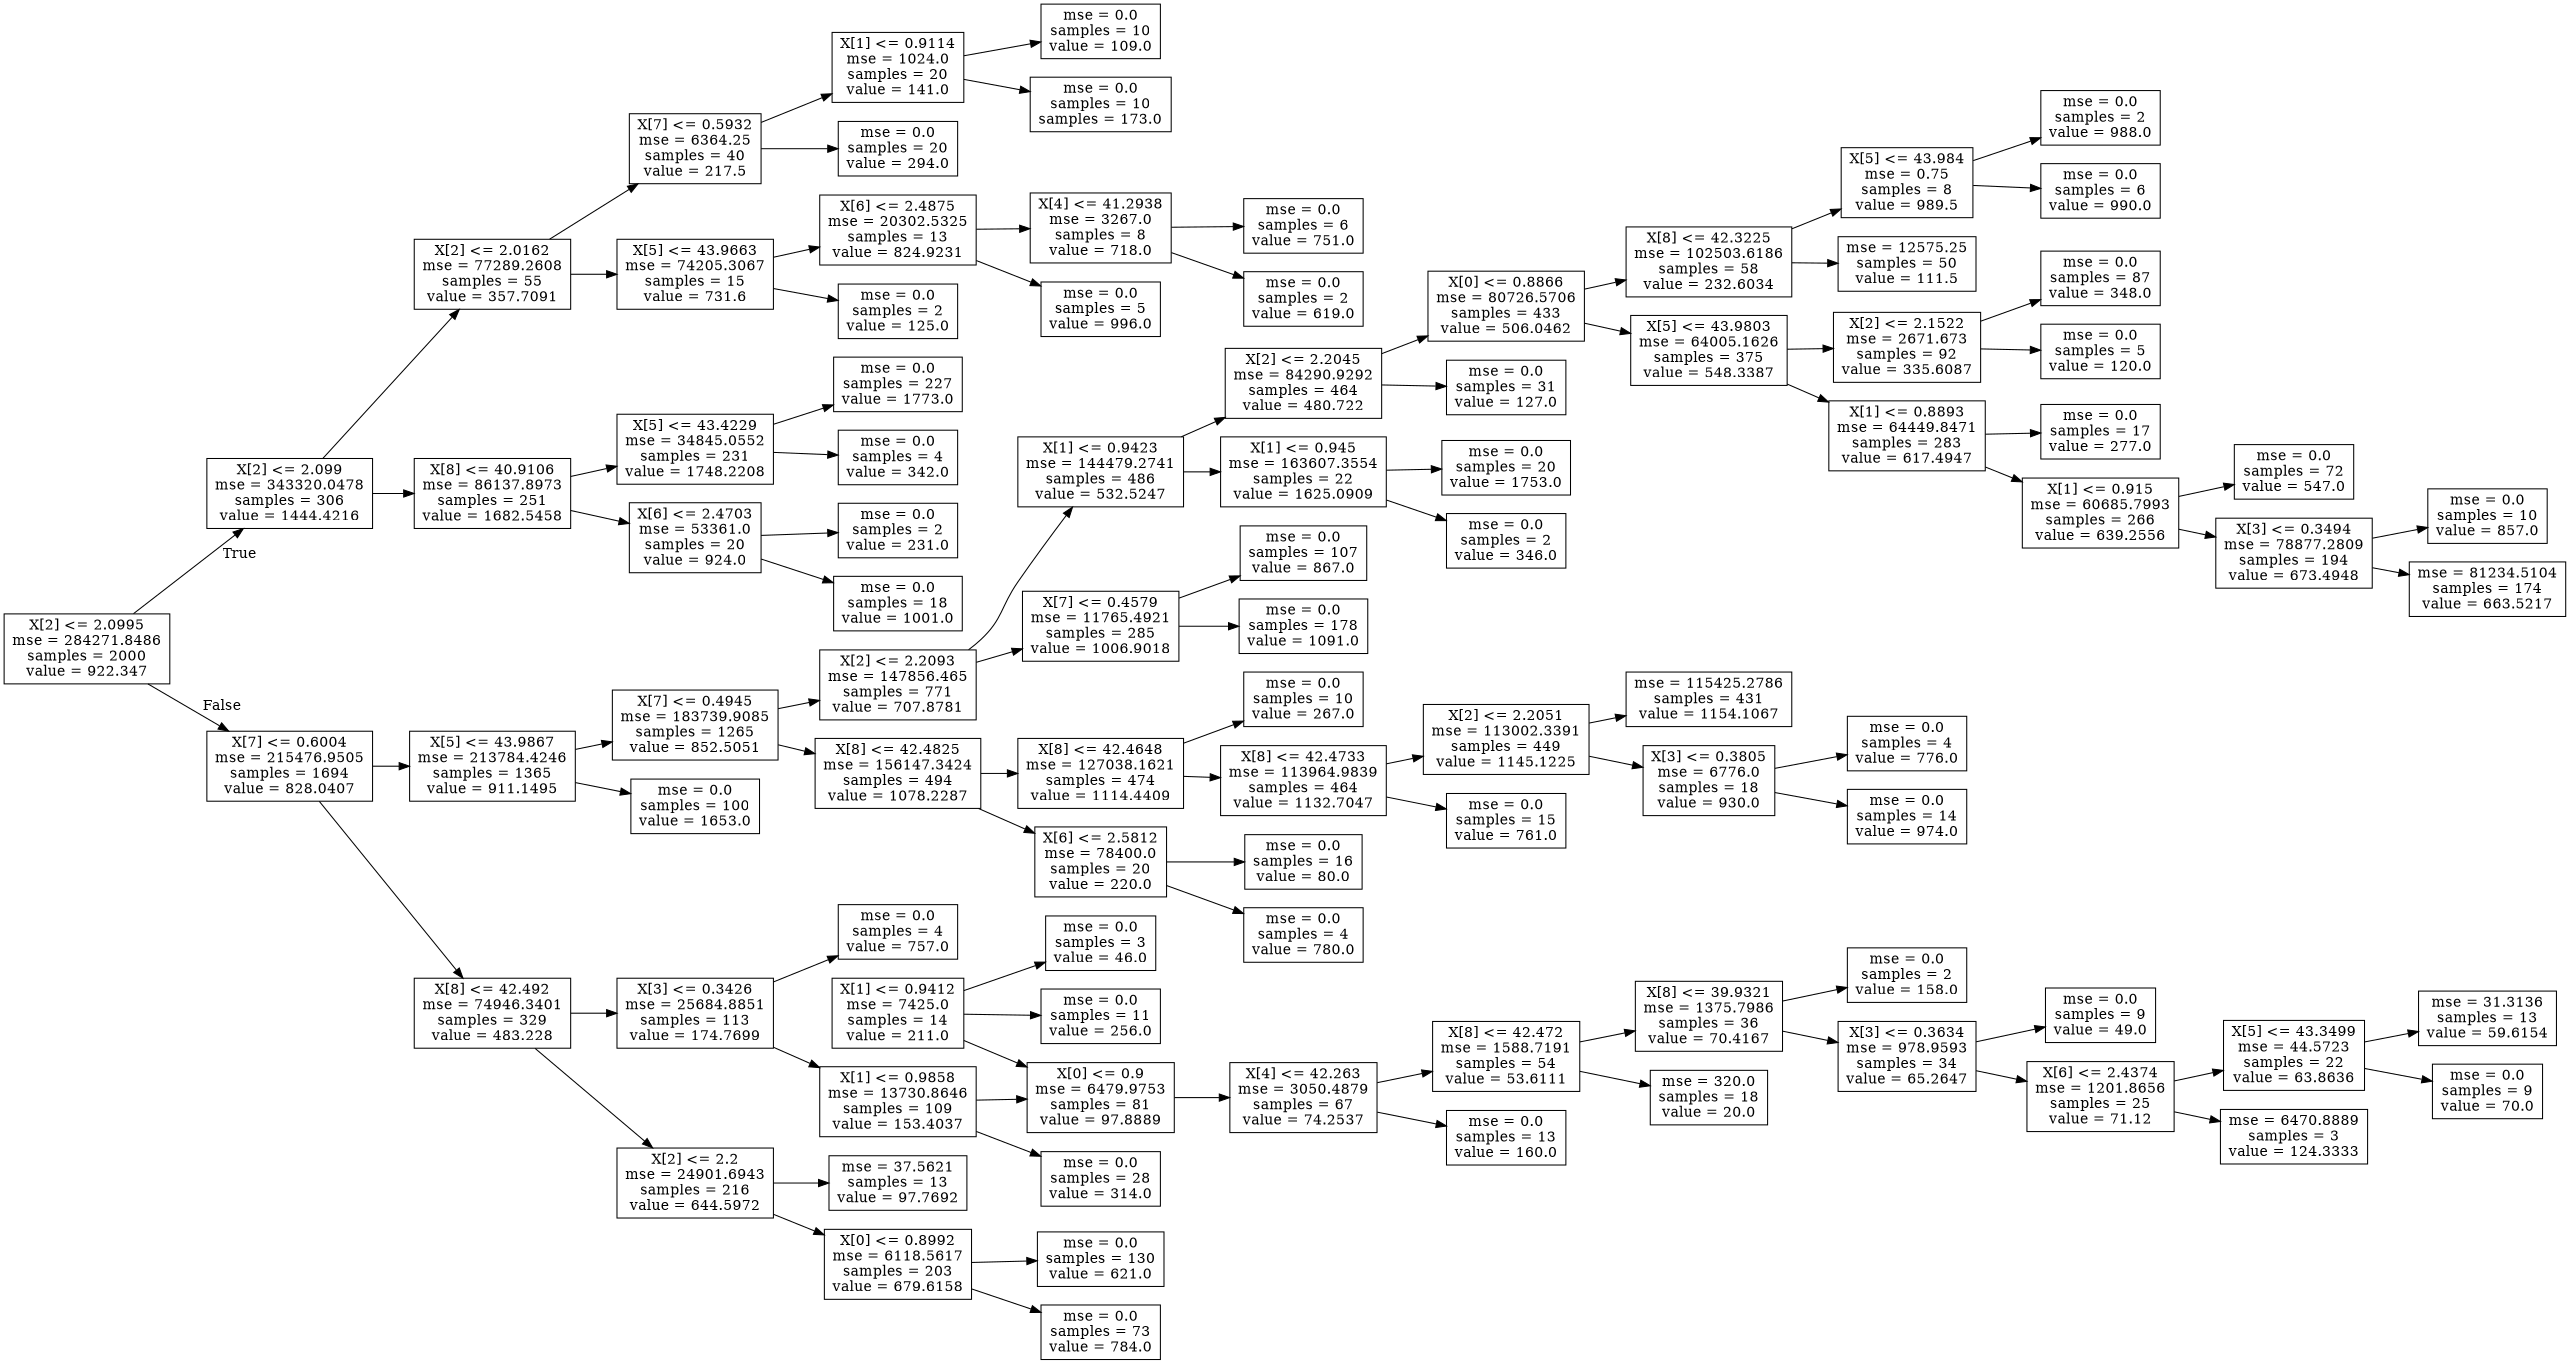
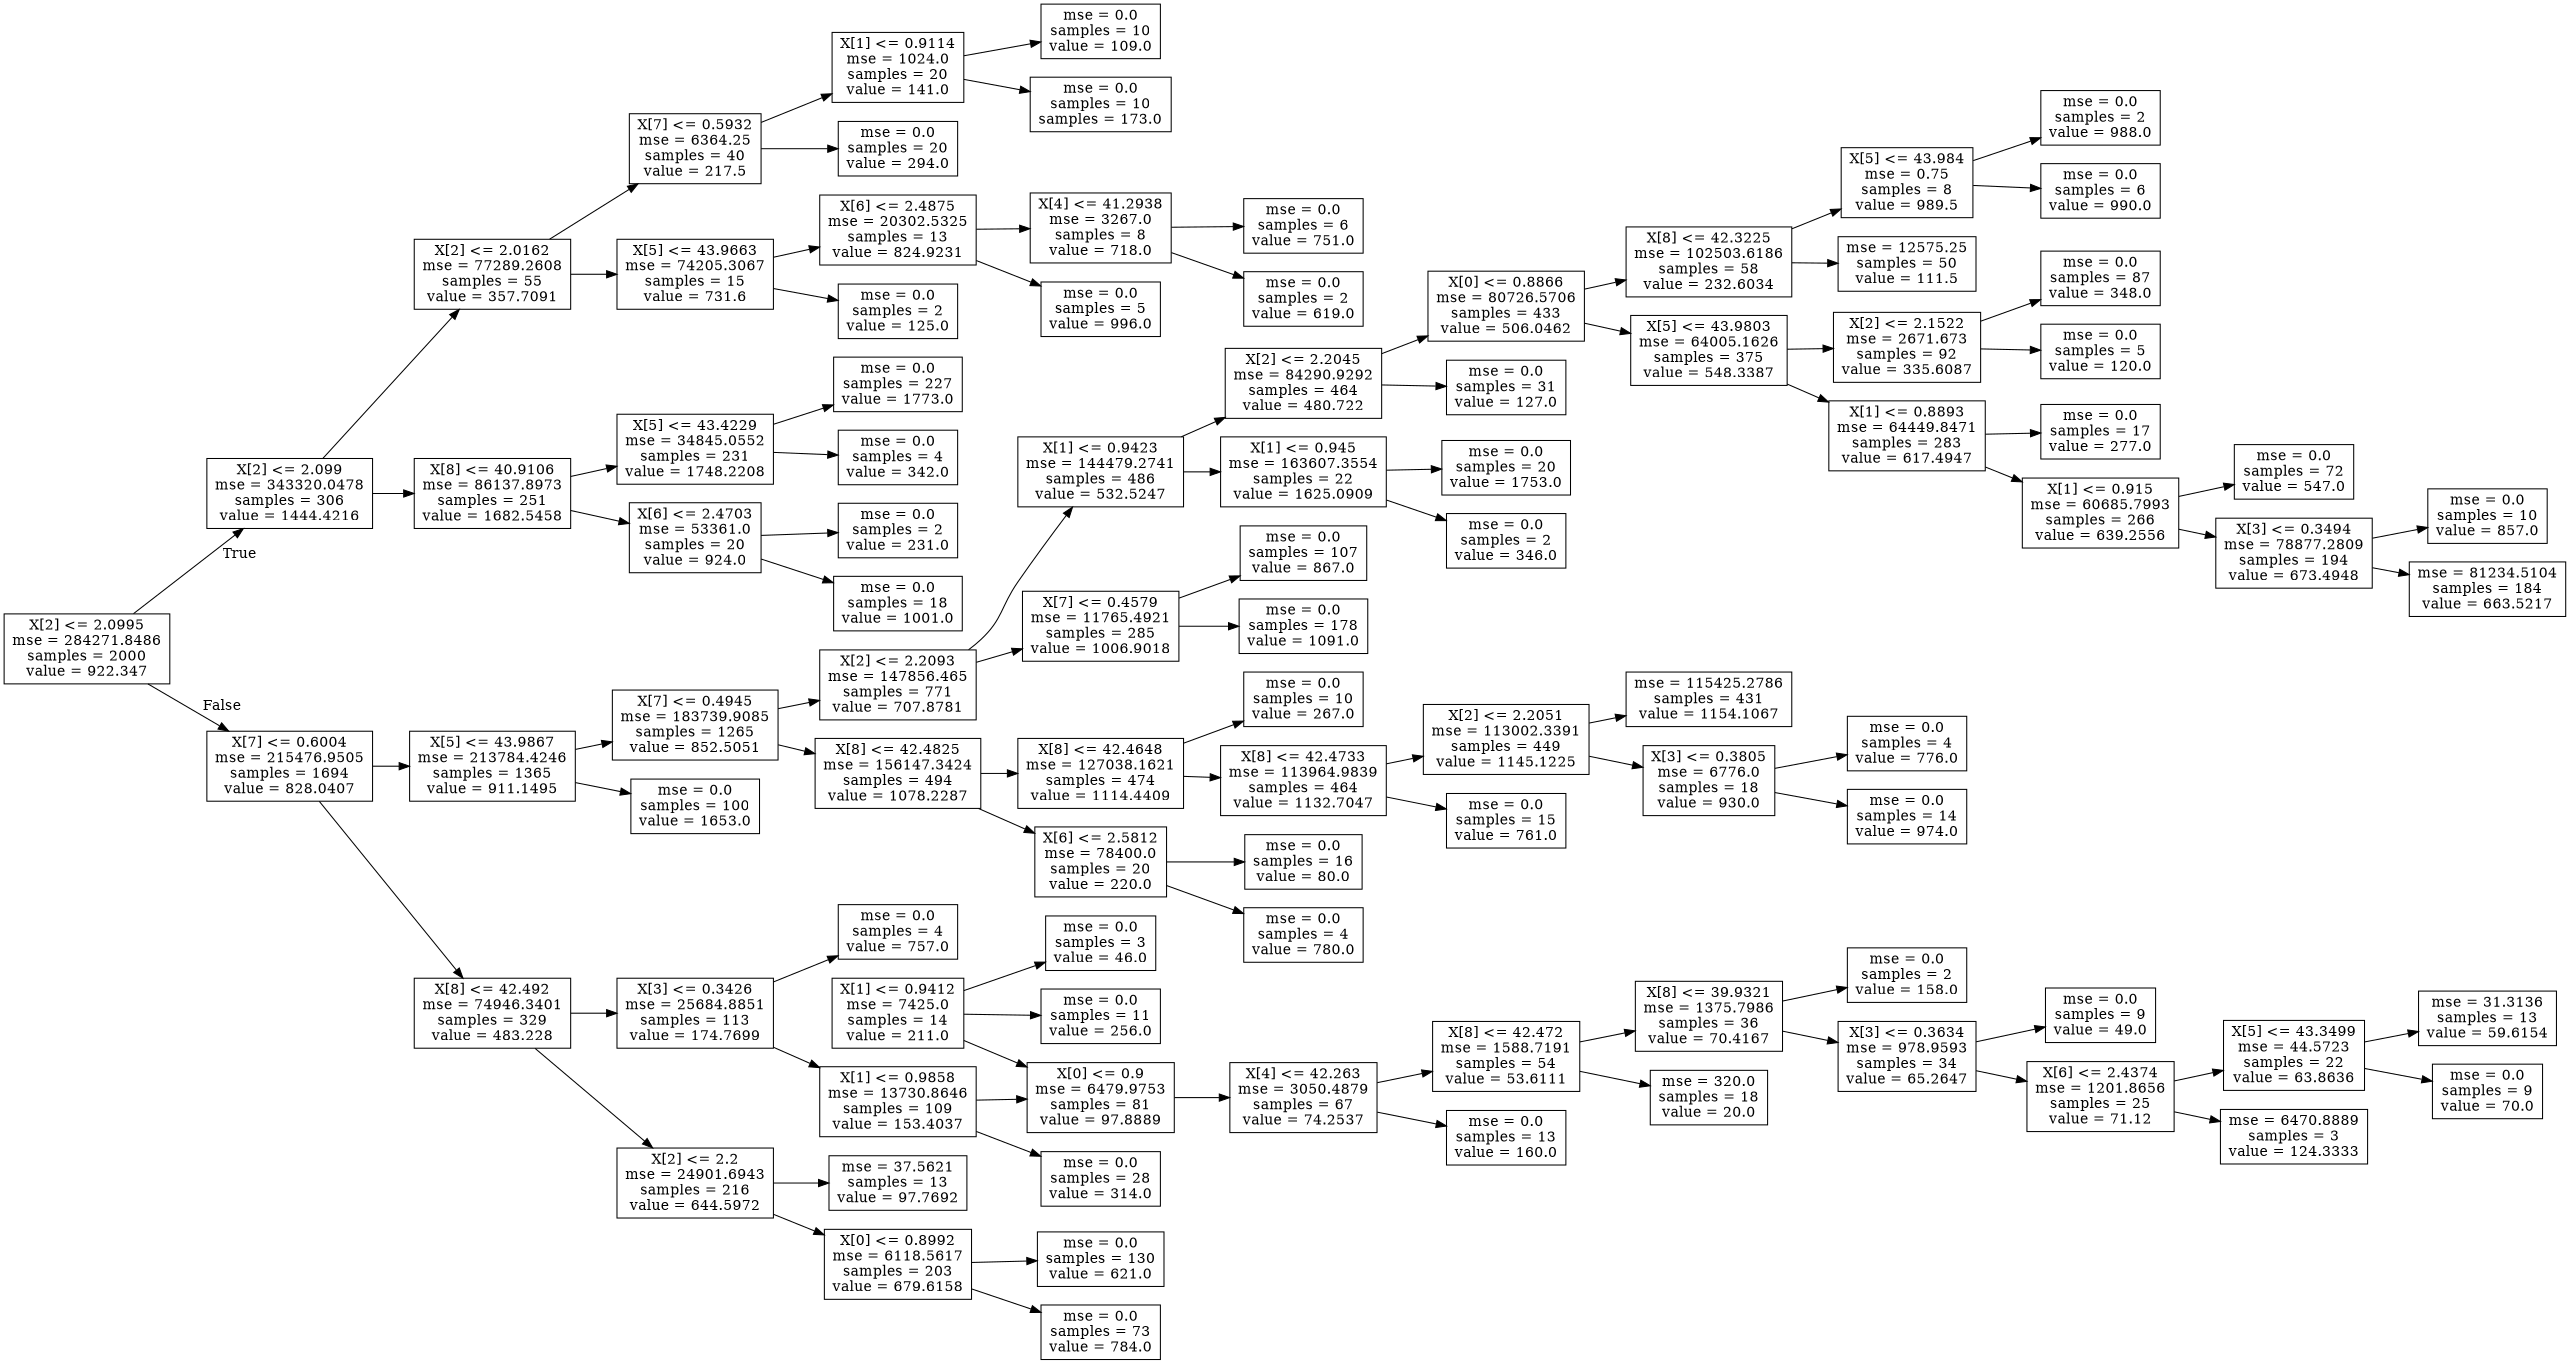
node "mse = 81234.5104 samples = 174 value = 663.5217": label "mse = 81234.5104 samples = 174 value = 663.5217" -> "mse = 81234.5104 samples = 184 value = 663.5217"
